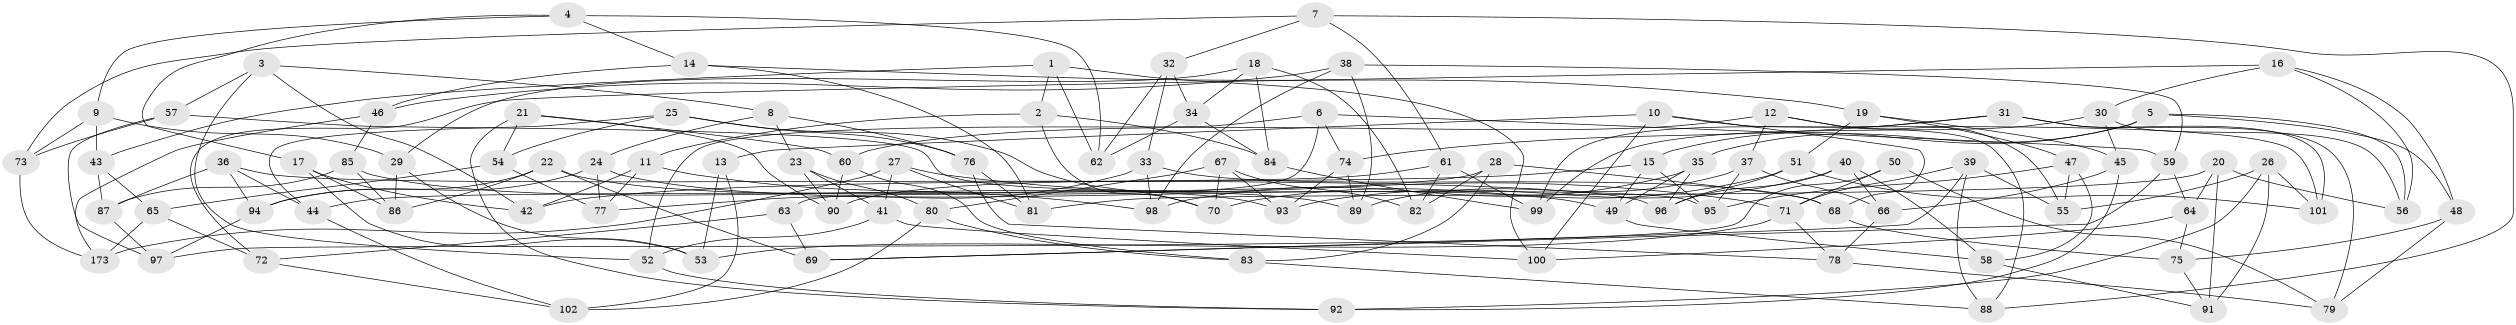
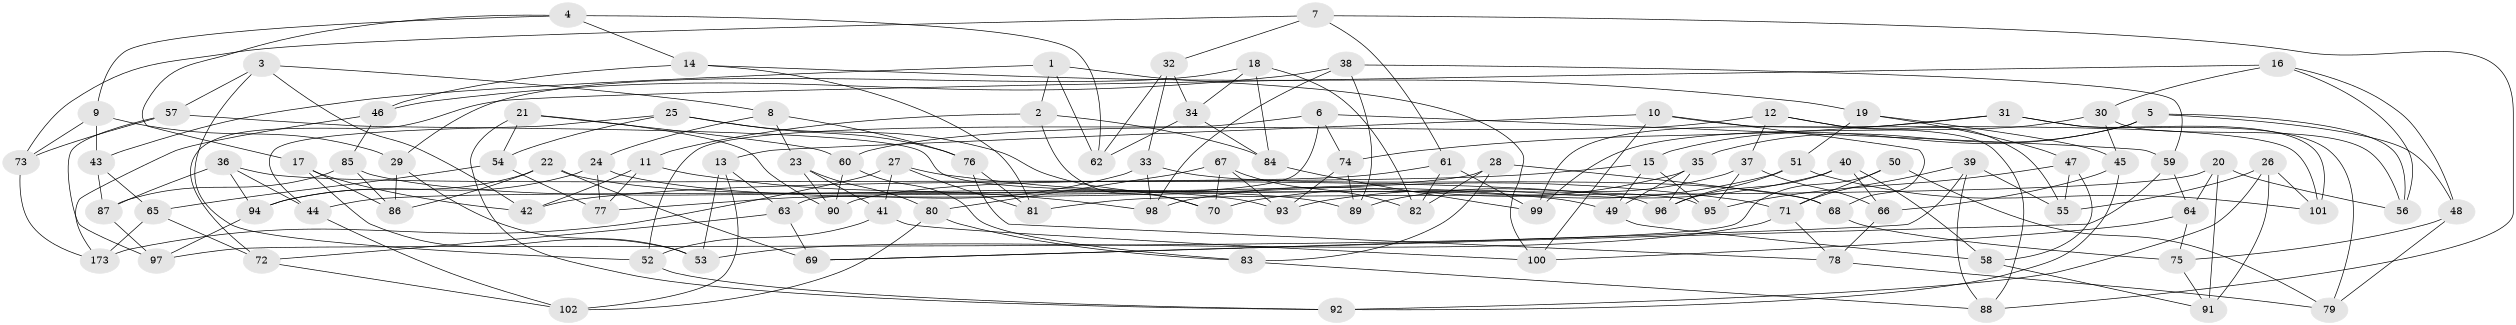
edge "13" -- "63": added
